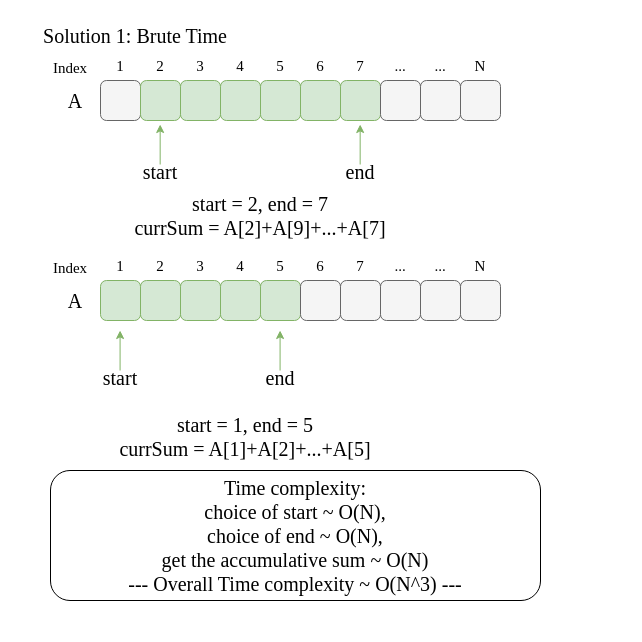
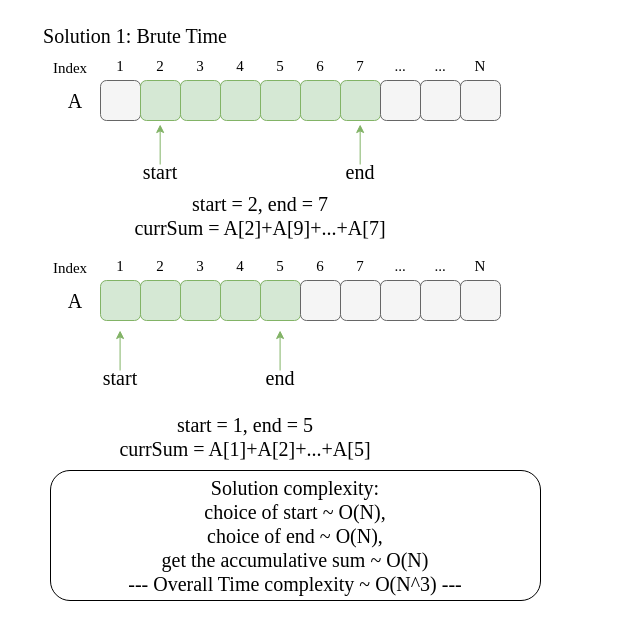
node "Time complexity: choice of start ~ O(N), choice of end ~ O(N), get the accumulative sum ~ O(N) --- Overall Time complexity ~ O(N^3) ---": label "Time complexity: choice of start ~ O(N), choice of end ~ O(N), get the accumulative sum ~ O(N) --- Overall Time complexity ~ O(N^3) ---" -> "Solution complexity: choice of start ~ O(N), choice of end ~ O(N), get the accumulative sum ~ O(N) --- Overall Time complexity ~ O(N^3) ---"
